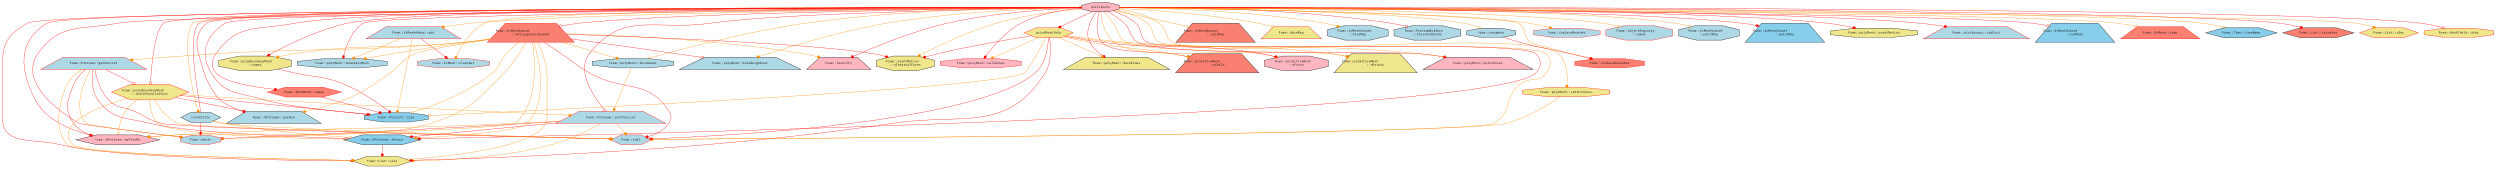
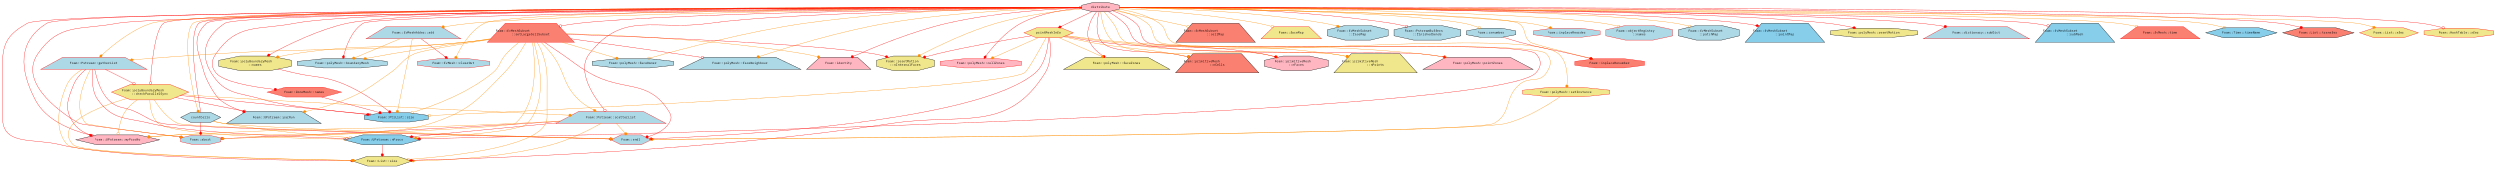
edge "distribute" -> "Foam::Pstream::gatherList": added
edge "Foam::polyMesh::faceOwner" -> "Foam::Pstream::scatterList": now "Foam::fvMeshSubset ::setLargeCellSubset" -> "Foam::Pstream::scatterList"
